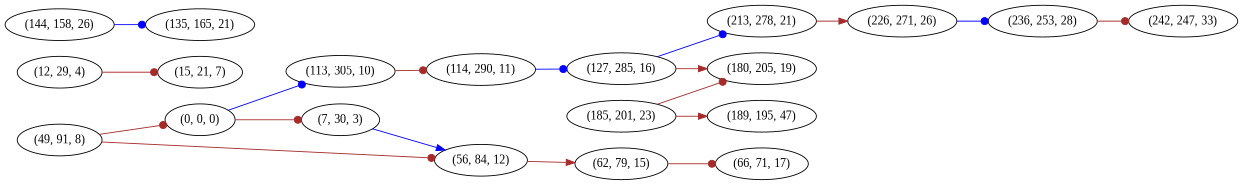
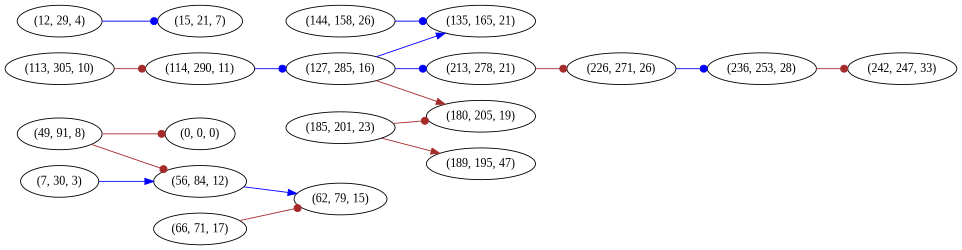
edge "(213, 278, 21)" -> "(226, 271, 26)": arrowhead normal -> dot
edge "(127, 285, 16)" -> "(135, 165, 21)": added
edge "(12, 29, 4)" -> "(15, 21, 7)": color brown -> blue
edge "(0, 0, 0)" -> "(113, 305, 10)": removed
edge "(0, 0, 0)" -> "(7, 30, 3)": removed
edge "(56, 84, 12)" -> "(62, 79, 15)": color brown -> blue
edge "(62, 79, 15)" -> "(66, 71, 17)": reversed
